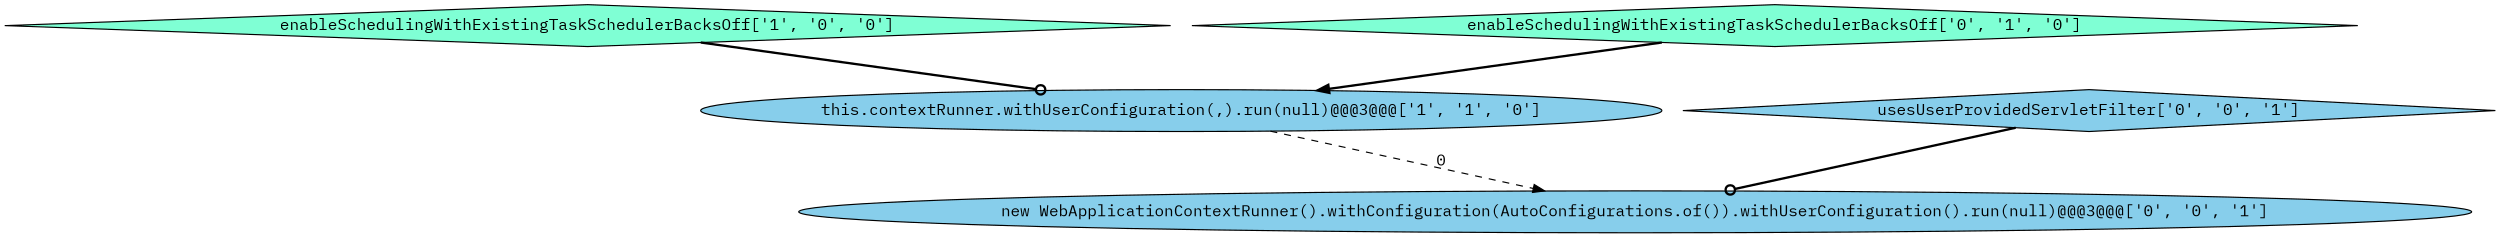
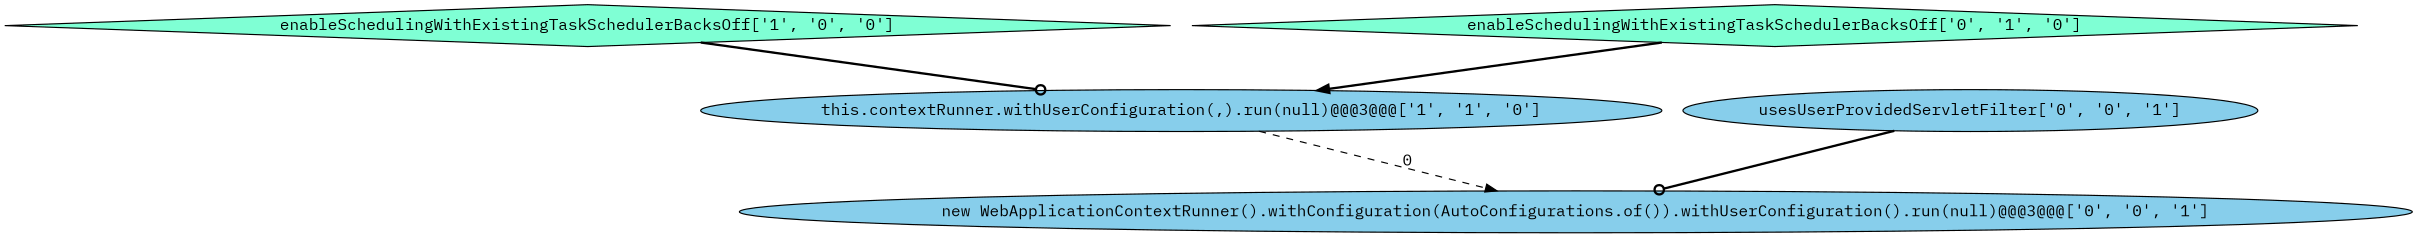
node "usesUserProvidedServletFilter['0', '0', '1']": shape diamond -> ellipse
